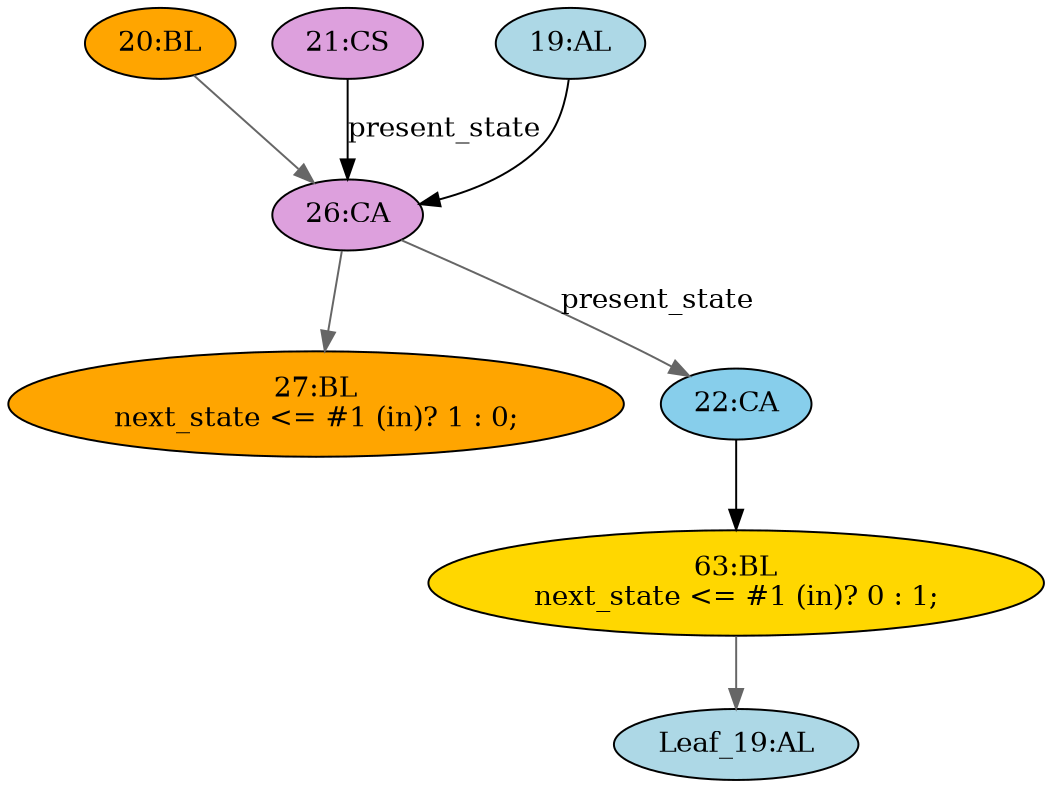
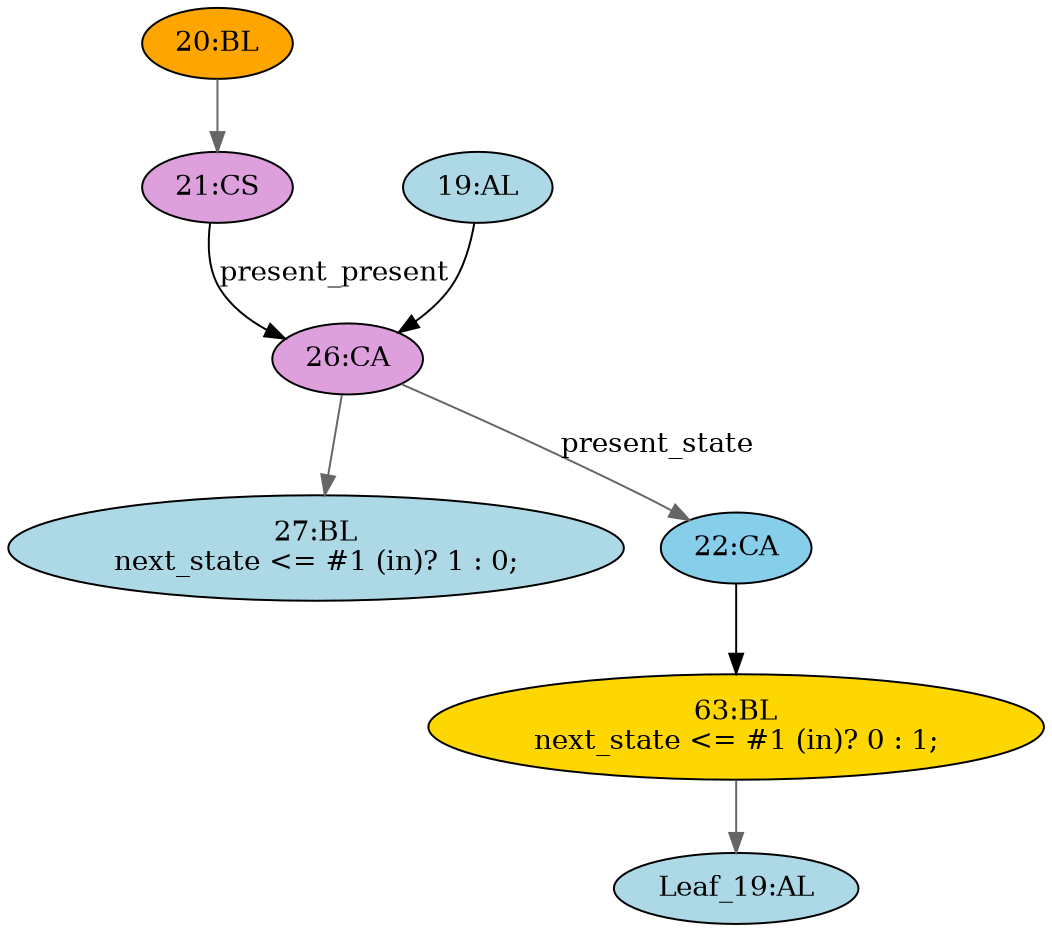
edge "20:BL" -> "26:CA": now "20:BL" -> "21:CS"
edge "21:CS" -> "26:CA": label "present_state" -> "present_present"
node "27:BL next_state <= #1 (in)? 1 : 0;": fillcolor orange -> lightblue
